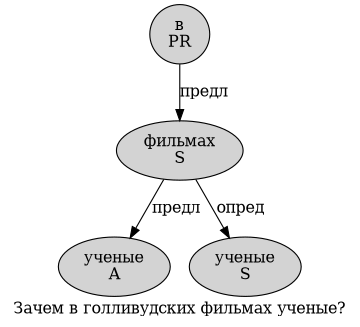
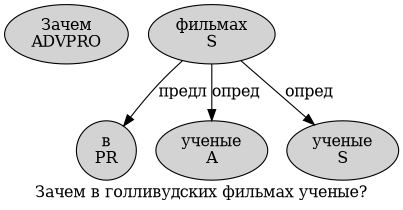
node "Зачем ADVPRO": added
edge "в PR" -> "фильмах S": reversed
edge "фильмах S" -> "ученые A": label "предл" -> "опред"
